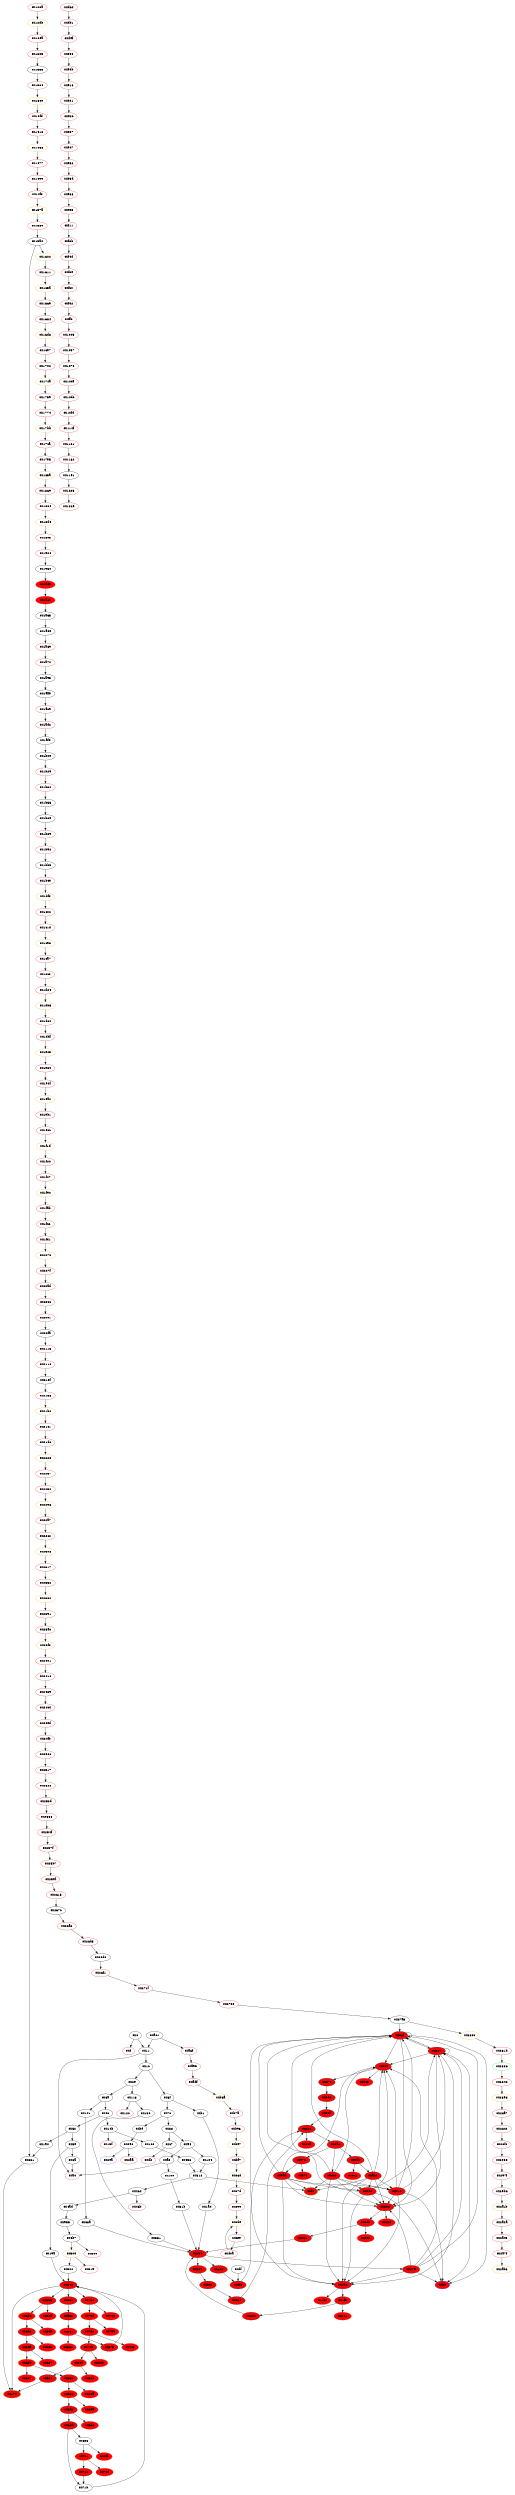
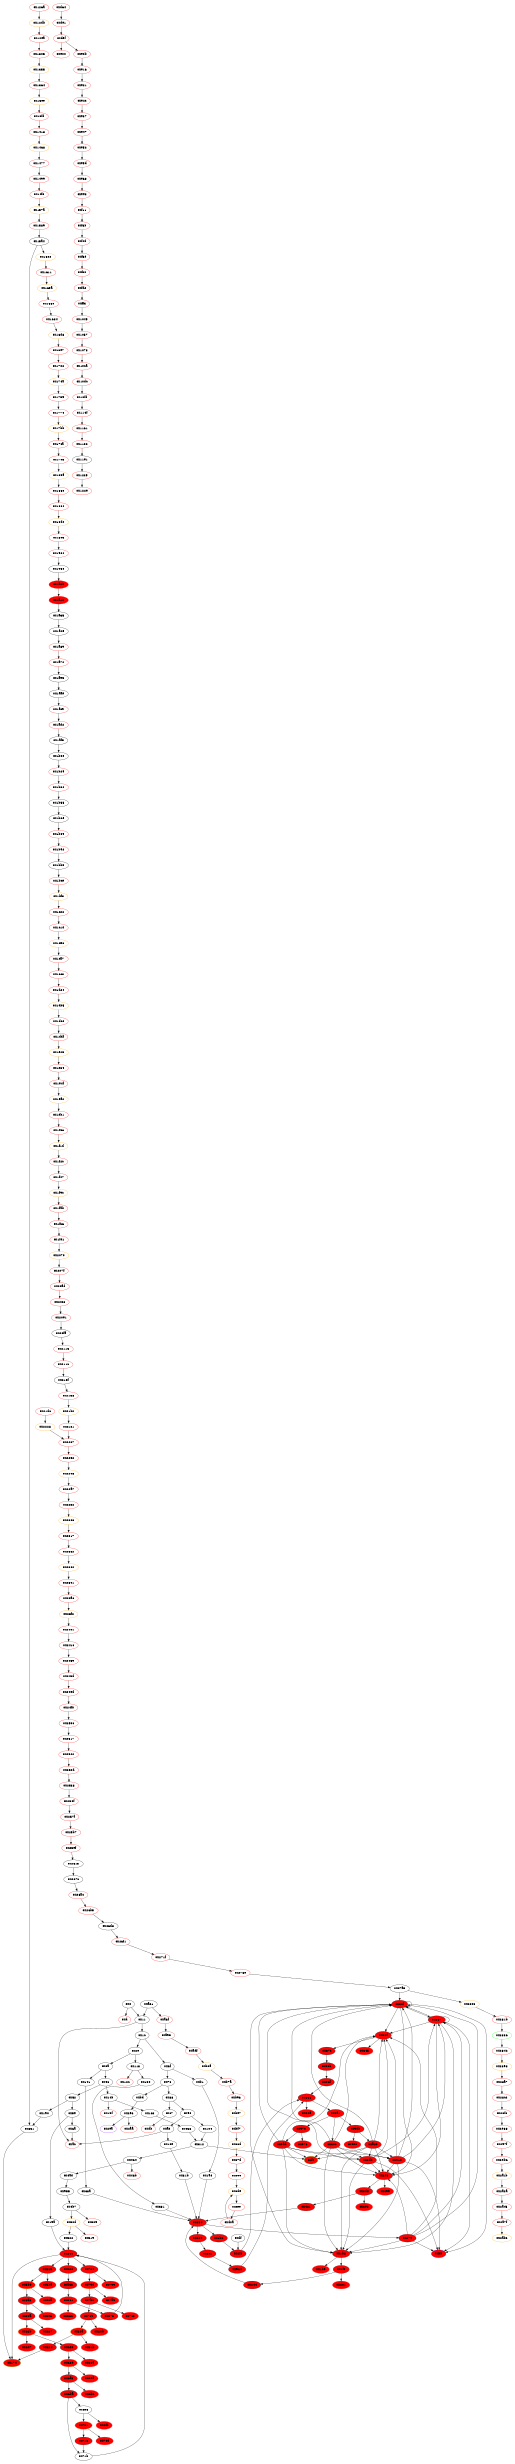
edge "0xe00" -> "0xe0b": now "0xdef" -> "0xe0b"
node "0x1355": color black -> orange
edge "0x21c1" -> "0x21dc": now "0x21c1" -> "0x2237"
node "0x2615": color red -> black
